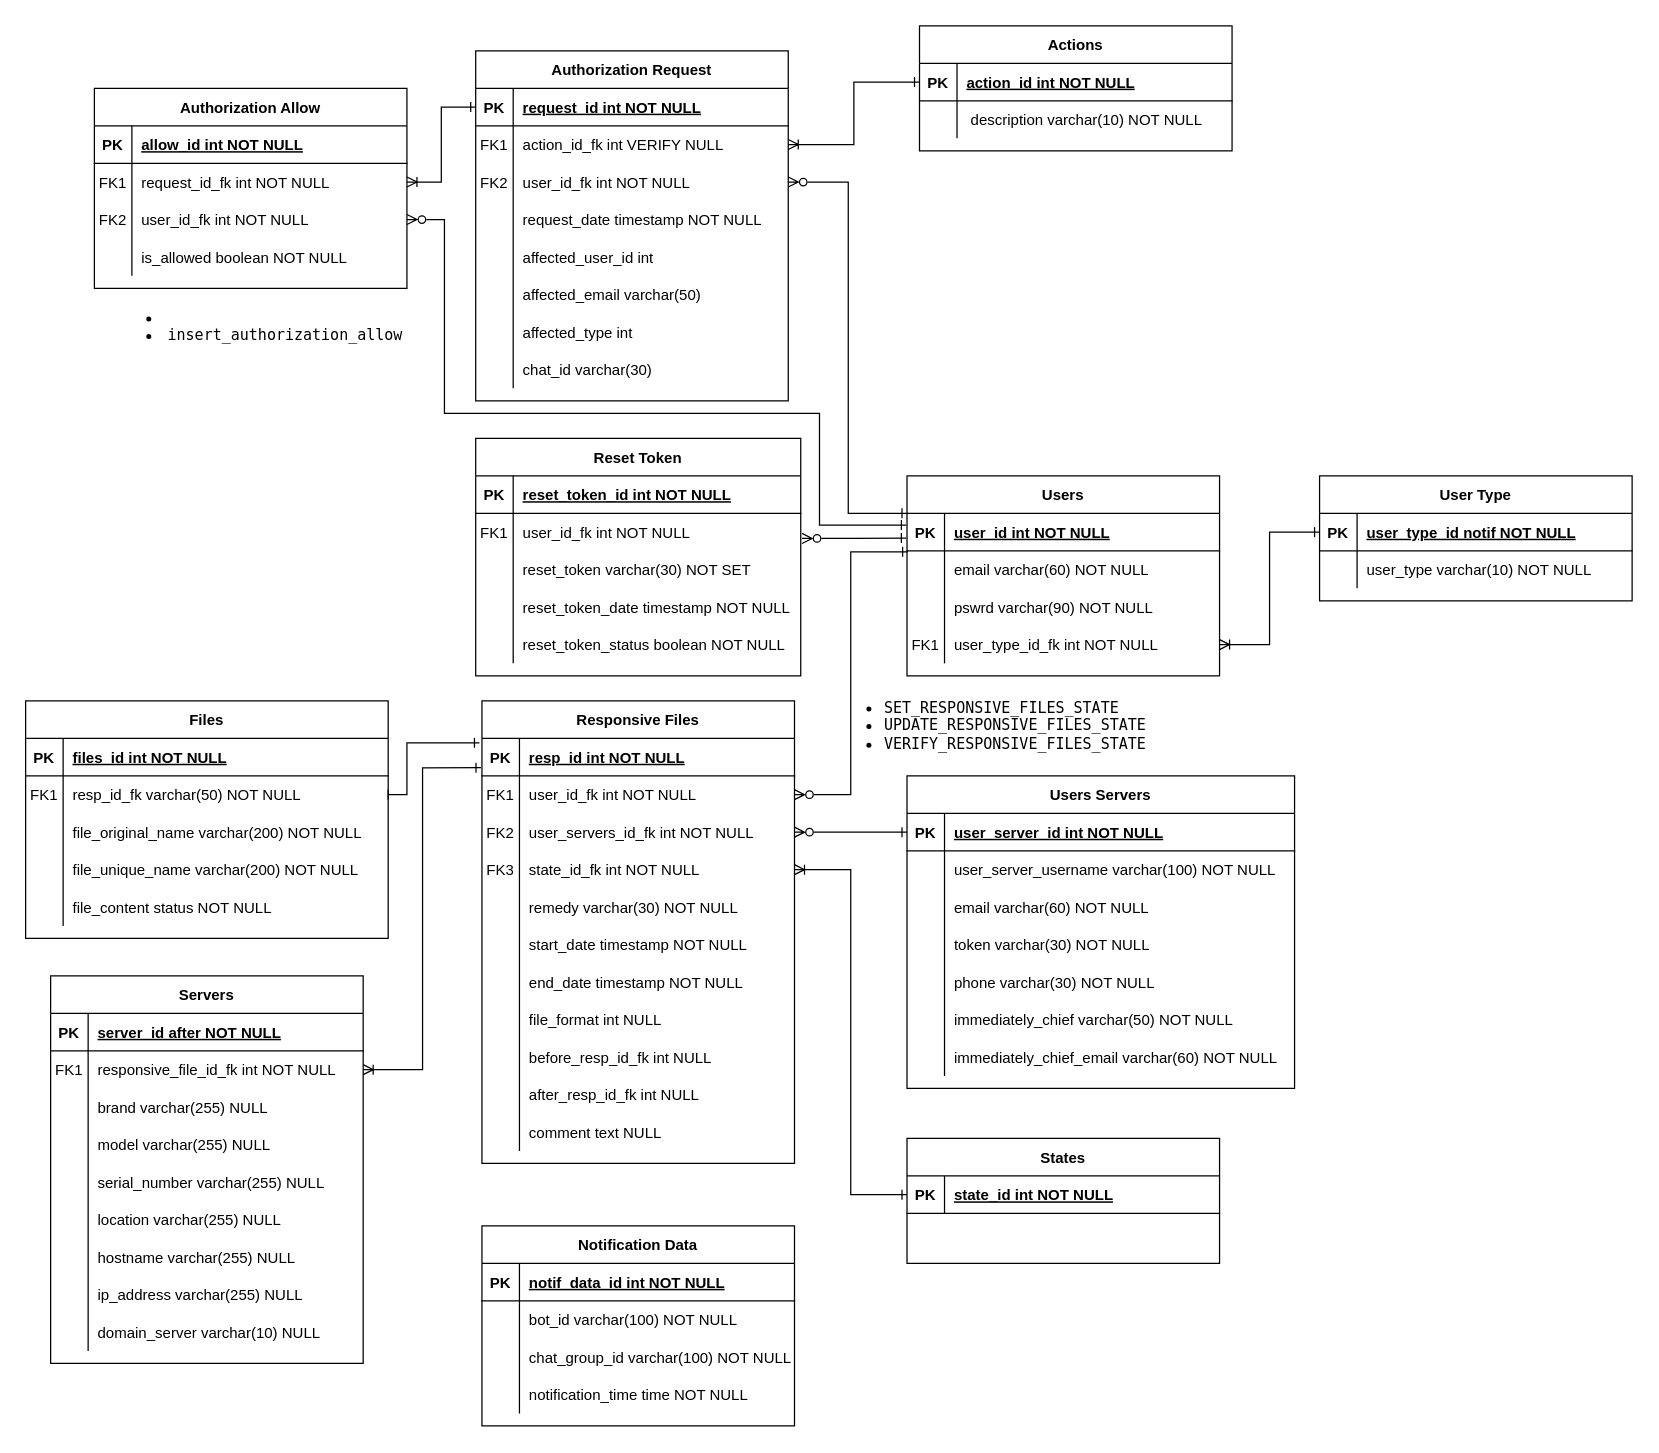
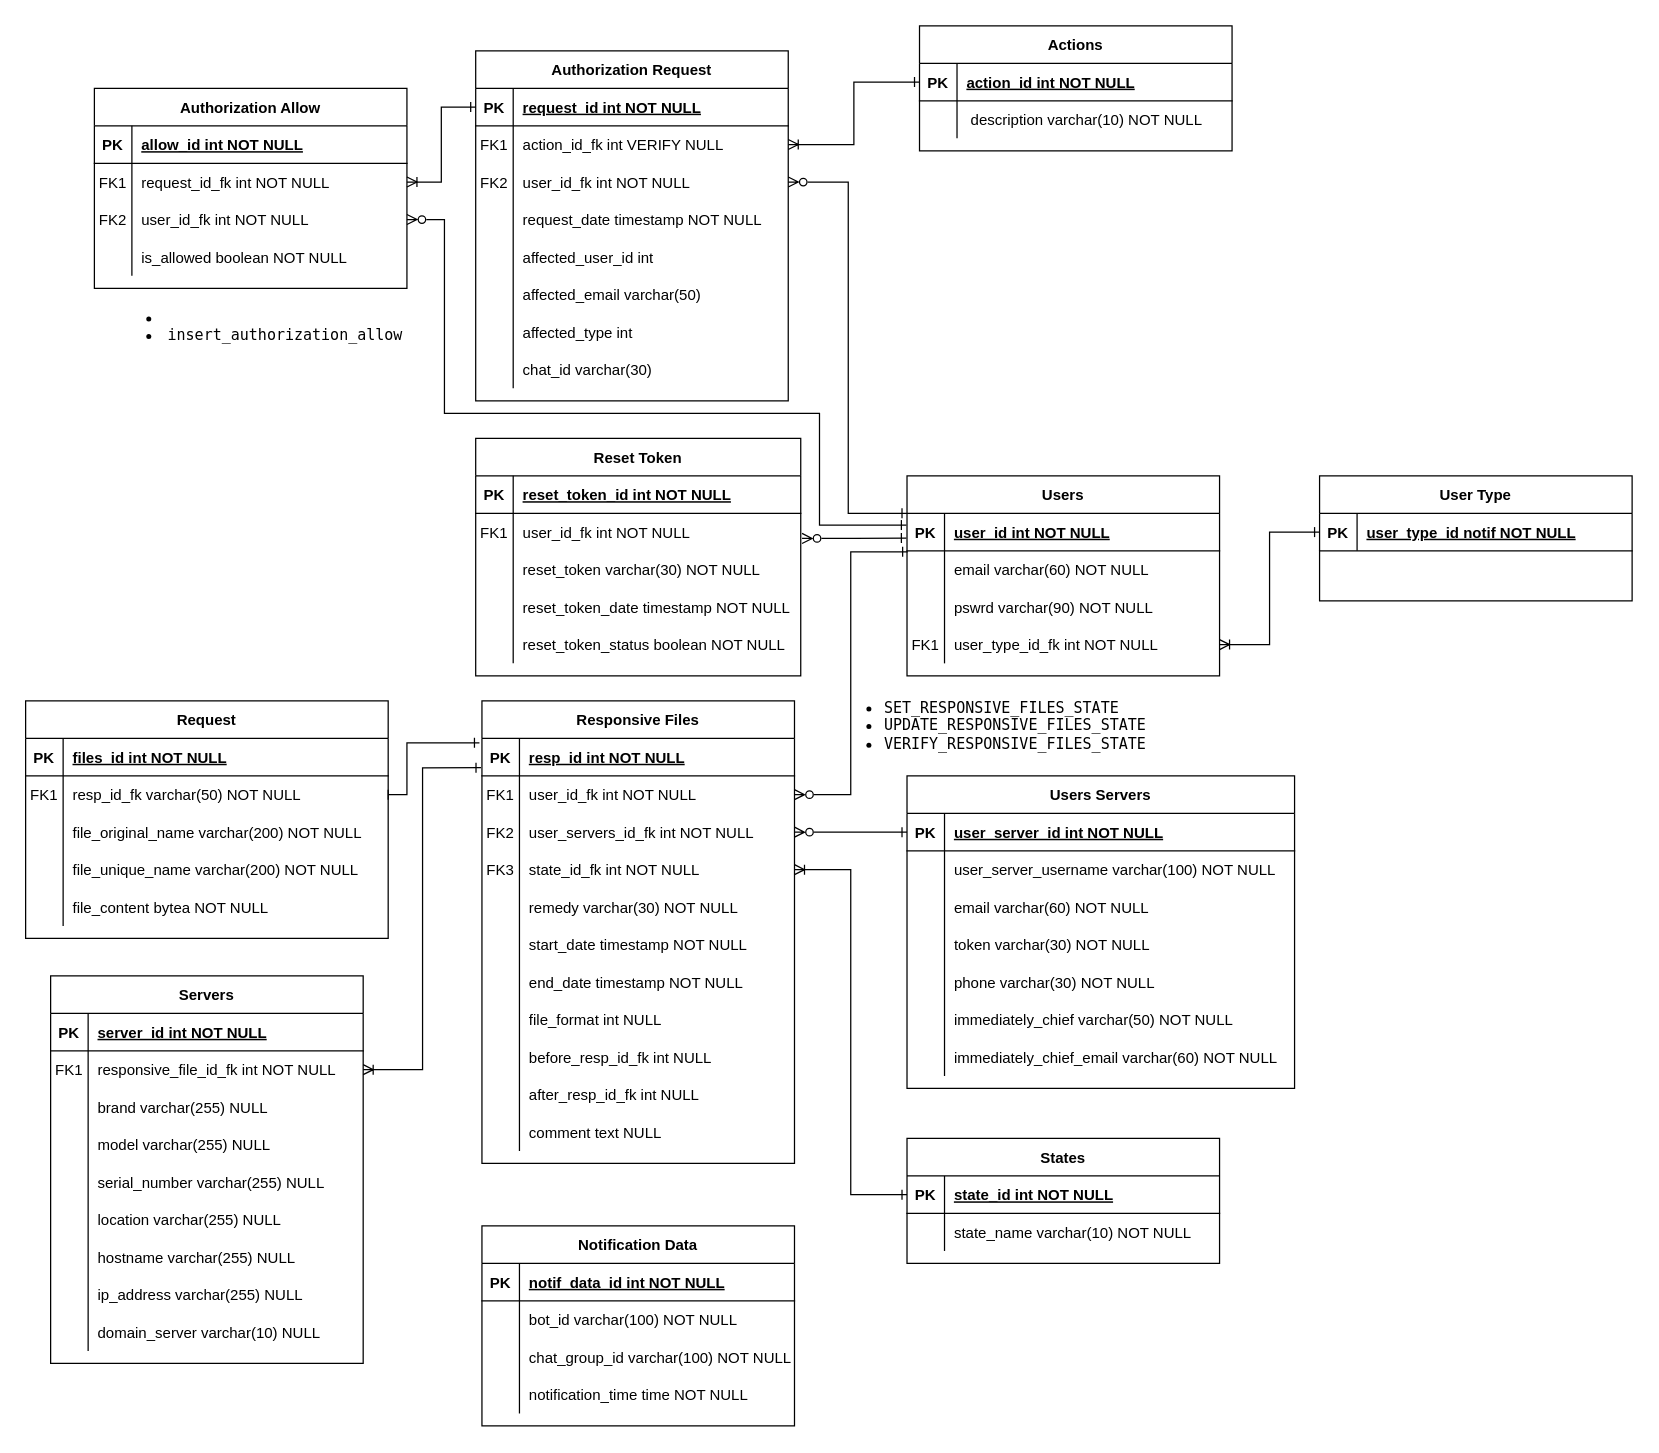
node "user_type varchar(10) NOT NULL": removed
node "reset_token varchar(30) NOT SET": label "reset_token varchar(30) NOT SET" -> "reset_token varchar(30) NOT NULL"
node "Files": label "Files" -> "Request"
node "file_content status NOT NULL": label "file_content status NOT NULL" -> "file_content bytea NOT NULL"
node "server_id after NOT NULL": label "server_id after NOT NULL" -> "server_id int NOT NULL"
node "state_name varchar(10) NOT NULL": added
